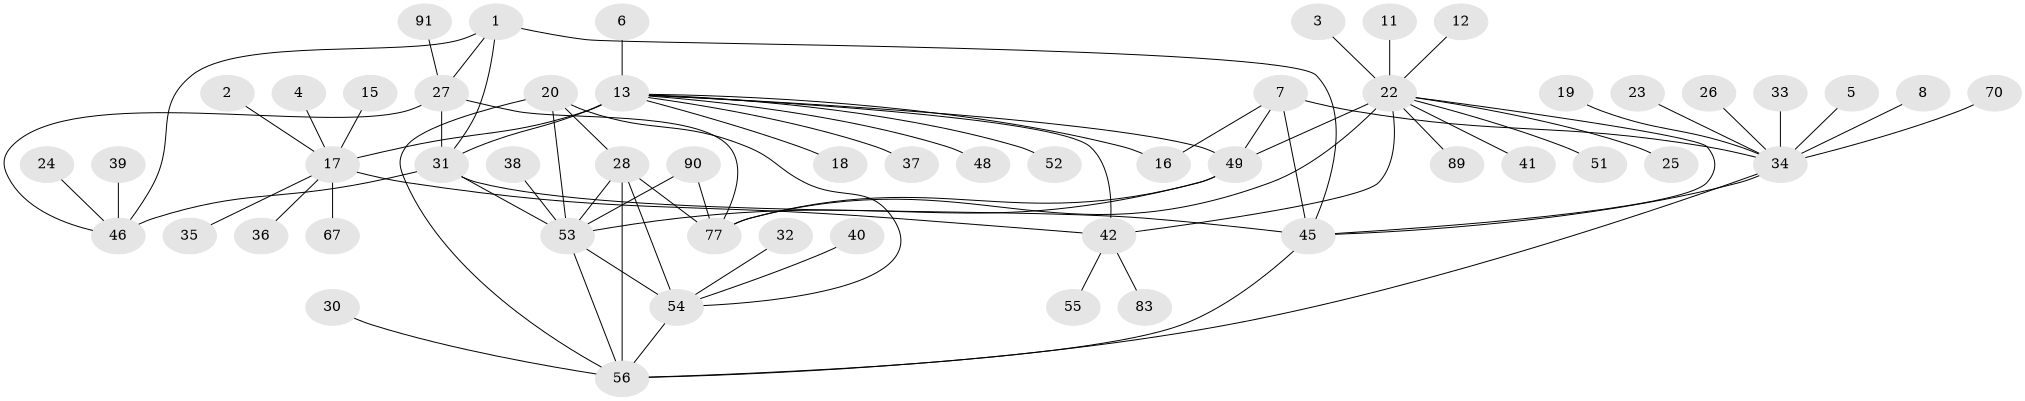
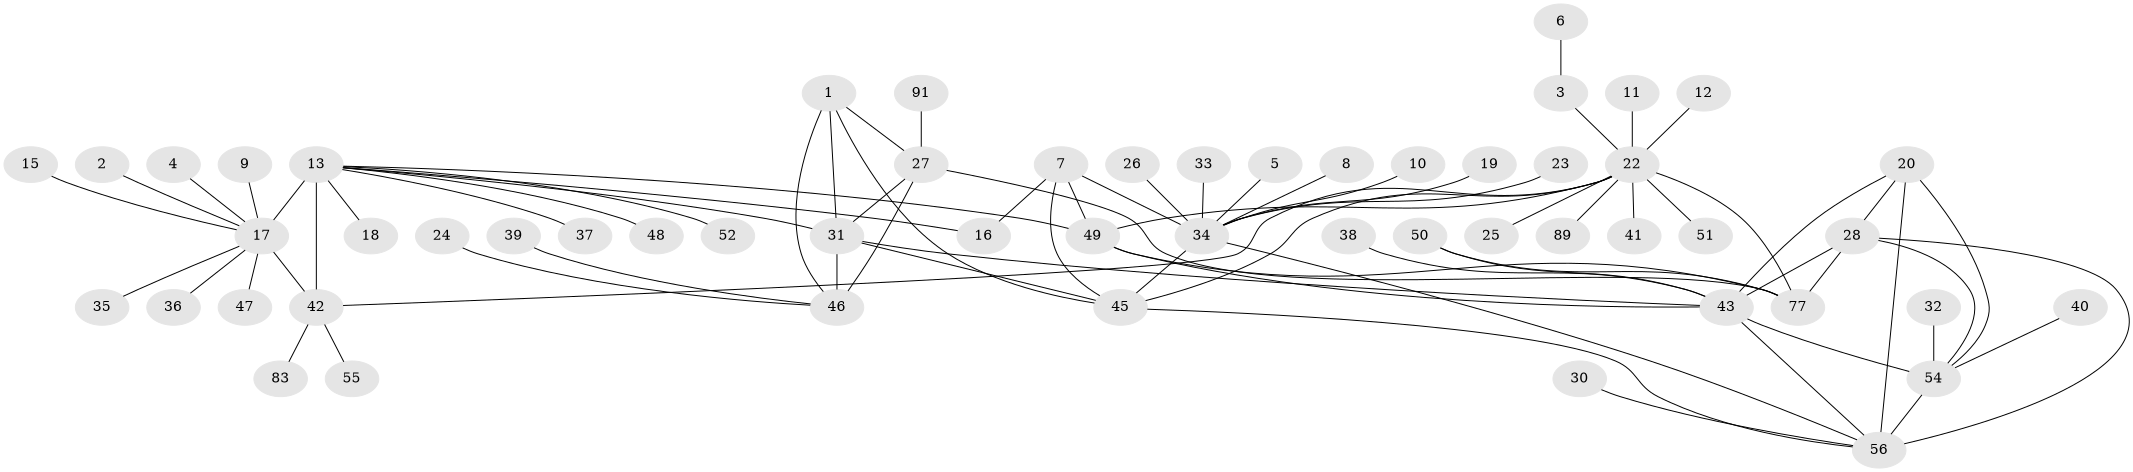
edge "6" -- "13": now "6" -- "3"
node "70": label "70" -> "10"
node "9": added
node "90": label "90" -> "50"
node "67": label "67" -> "47"
node "53": label "53" -> "43"
